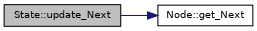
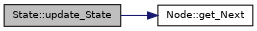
node "State::update_Next": label "State::update_Next" -> "State::update_State"
